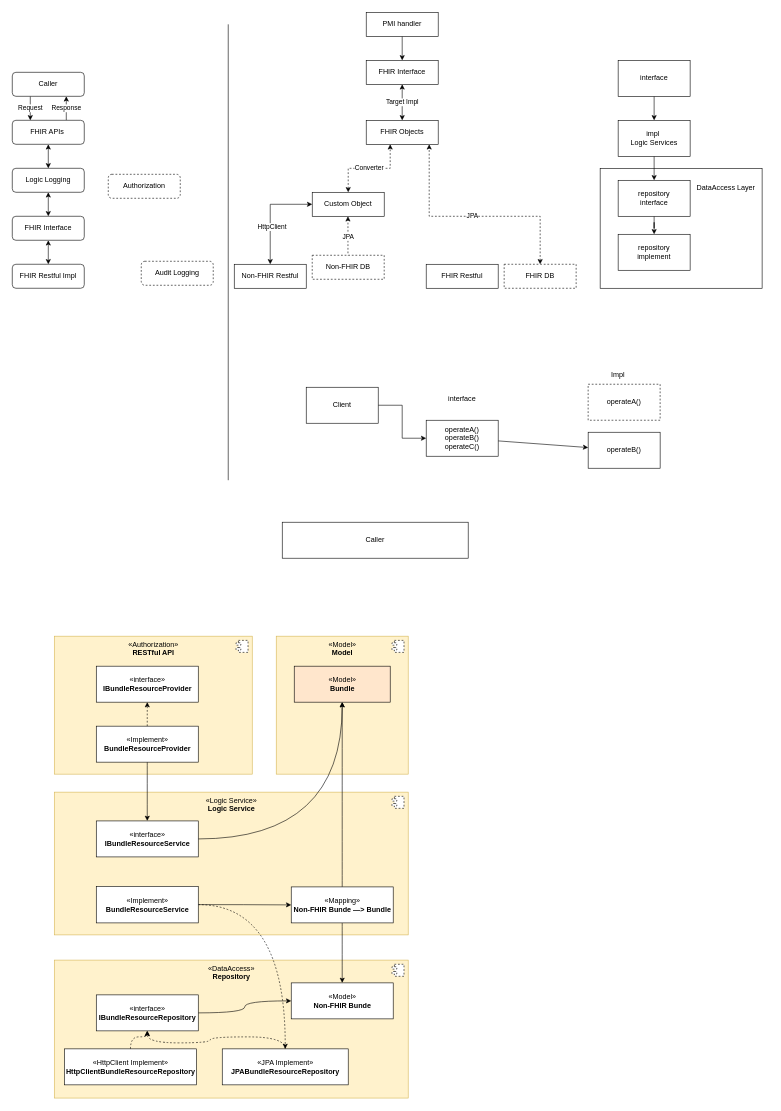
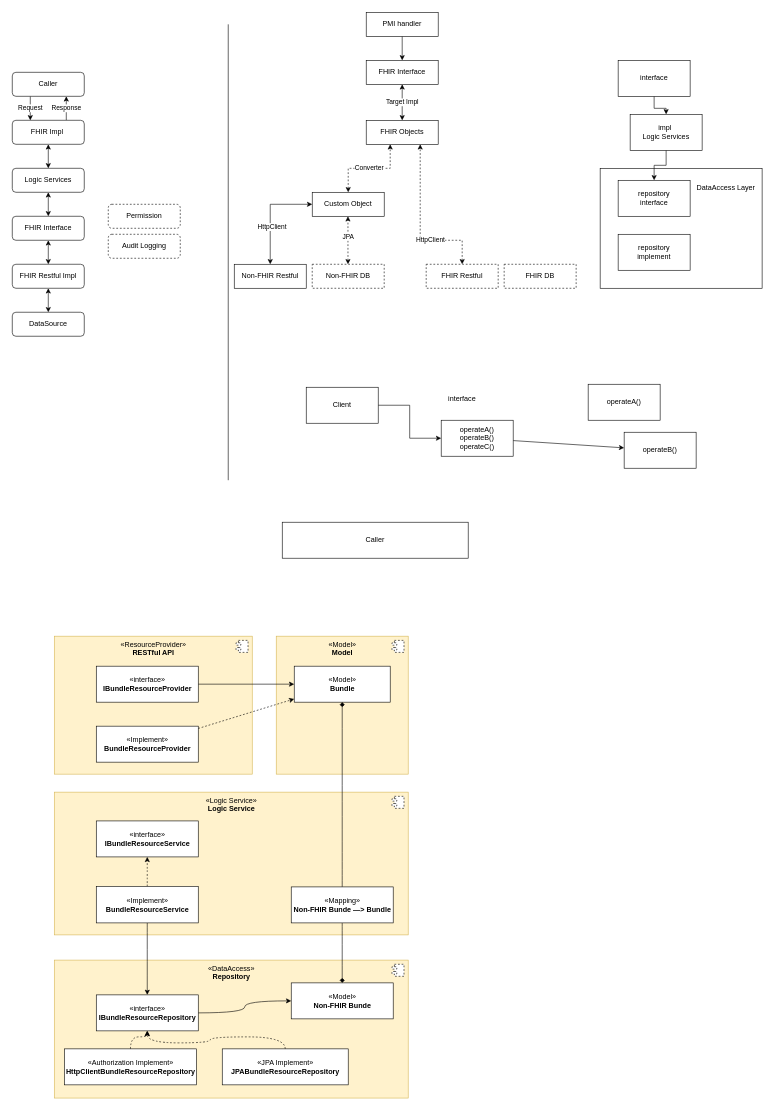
node "FHIR APIs": label "FHIR APIs" -> "FHIR Impl"
node "impl Logic Services": moved (654, 138) -> (666, 132)
node "Logic Logging": label "Logic Logging" -> "Logic Services"
node "Authorization": removed
node "Permission": added
edge "FHIR Objects" -- "FHIR DB": removed, label "JPA"
edge "repository interface" -> "repository implement": removed
edge "FHIR Objects" -- "FHIR Restful": added, label "HttpClient"
node "Non-FHIR DB": moved (348, 267) -> (348, 276)
node "Audit Logging": moved (177, 273) -> (144, 246)
node "FHIR Restful": style solid -> dashed
edge "FHIR Restful Impl" -- "DataSource": added
node "DataSource": added
node "Impl": removed
node "operateA()": style dashed -> solid
node "operateA() operateB() operateC()": moved (462, 438) -> (477, 438)
node "operateB()": moved (624, 450) -> (660, 450)
node "«Authorization» RESTful API": label "«Authorization» RESTful API" -> "«ResourceProvider» RESTful API"
edge "«interface» IBundleResourceProvider" -> "«Model» Bundle": added
node "«Model» Bundle": fillcolor #ffe6cc -> #ffffff
edge "«Implement» BundleResourceProvider" -> "«interface» IBundleResourceProvider": now "«Implement» BundleResourceProvider" -> "«Model» Bundle"
edge "«Mapping» Non-FHIR Bunde —> Bundle" -> "«Model» Bundle": arrowhead classic -> diamond
edge "«Implement» BundleResourceProvider" -> "«interface» IBundleResourceService": removed
edge "«interface» IBundleResourceService" -> "«Model» Bundle": removed
edge "«Implement» BundleResourceService" -> "«Mapping» Non-FHIR Bunde —> Bundle": removed
edge "«Implement» BundleResourceService" -> "«JPA Implement» JPABundleResourceRepository": now "«Implement» BundleResourceService" -> "«interface» IBundleResourceService"
edge "«Mapping» Non-FHIR Bunde —> Bundle" -> "«Model» Non-FHIR Bunde": arrowhead classic -> diamond
edge "«Implement» BundleResourceService" -> "«interface» IBundleResourceRepository": added
node "«HttpClient Implement» HttpClientBundleResourceRepository": label "«HttpClient Implement» HttpClientBundleResourceRepository" -> "«Authorization Implement» HttpClientBundleResourceRepository"
